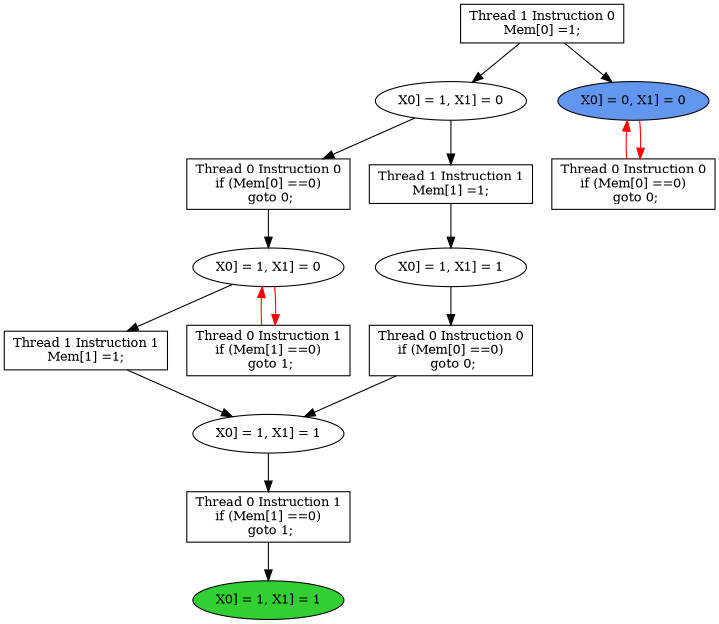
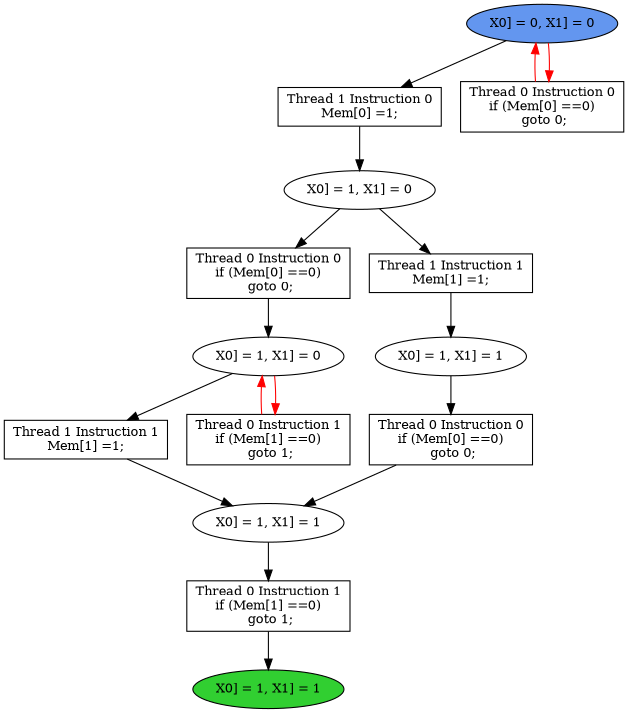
edge "Thread 1 Instruction 0 Mem[0] =1;" -> "X0] = 0, X1] = 0": reversed
